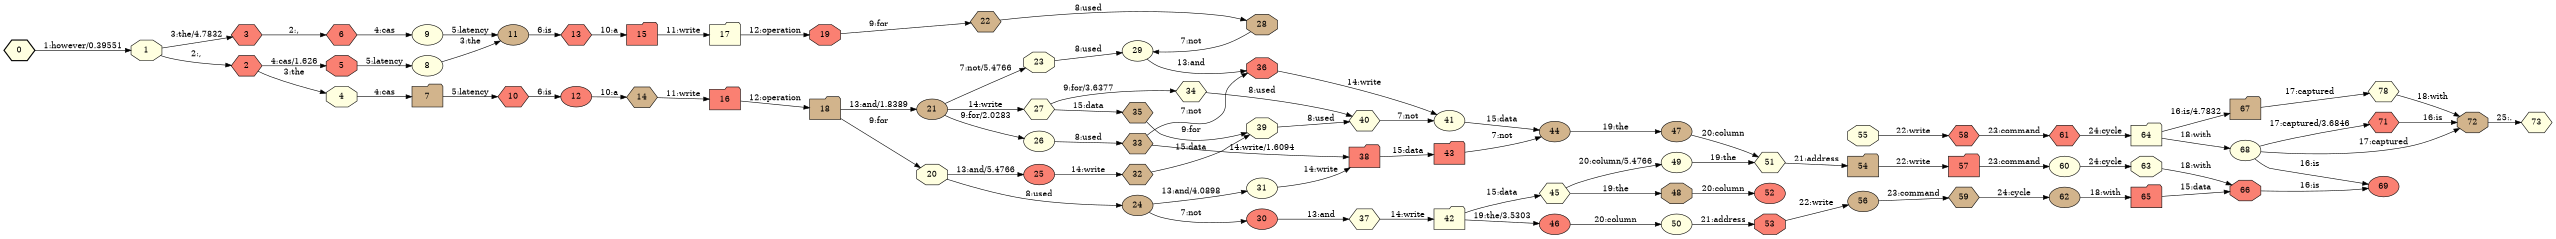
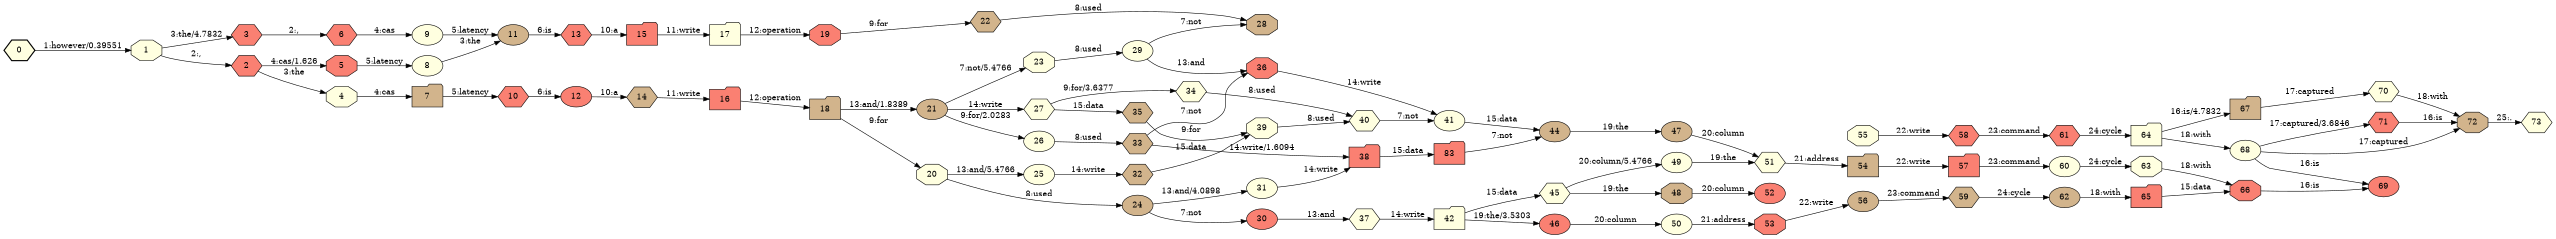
edge "28" -> "29": reversed
node "78": label "78" -> "70"
node "43": label "43" -> "83"
node "25": fillcolor salmon -> lightyellow
